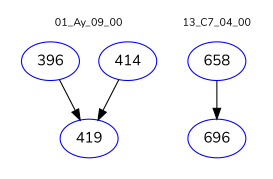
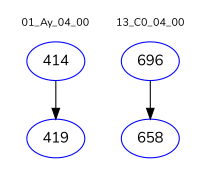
cluster "01_Ay_09_00": label "01_Ay_09_00" -> "01_Ay_04_00"
cluster "13_C7_04_00": label "13_C7_04_00" -> "13_C0_04_00"
node "396": removed
edge "658" -> "696": reversed
